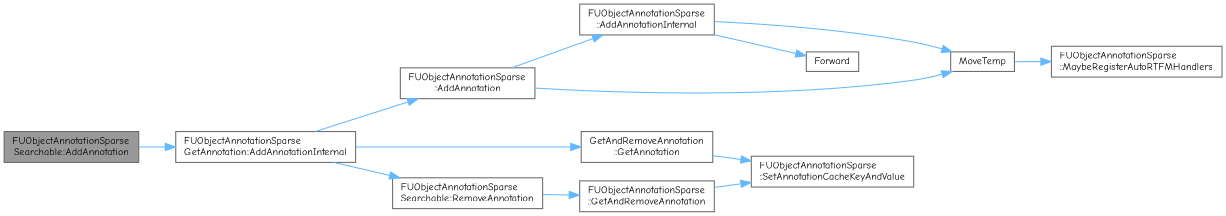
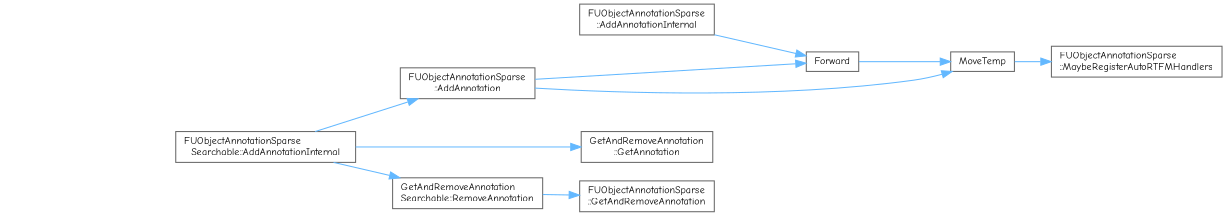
edge "FUObjectAnnotationSparse ::AddAnnotationInternal" -> "MoveTemp": now "Forward" -> "MoveTemp"
edge "FUObjectAnnotationSparse ::AddAnnotation" -> "FUObjectAnnotationSparse ::AddAnnotationInternal": now "FUObjectAnnotationSparse ::AddAnnotation" -> "Forward"
node "FUObjectAnnotationSparse Searchable::AddAnnotation": removed
node "FUObjectAnnotationSparse GetAnnotation::AddAnnotationInternal": label "FUObjectAnnotationSparse GetAnnotation::AddAnnotationInternal" -> "FUObjectAnnotationSparse Searchable::AddAnnotationInternal"
node "FUObjectAnnotationSparse ::SetAnnotationCacheKeyAndValue": removed
node "FUObjectAnnotationSparse Searchable::RemoveAnnotation": label "FUObjectAnnotationSparse Searchable::RemoveAnnotation" -> "GetAndRemoveAnnotation Searchable::RemoveAnnotation"
